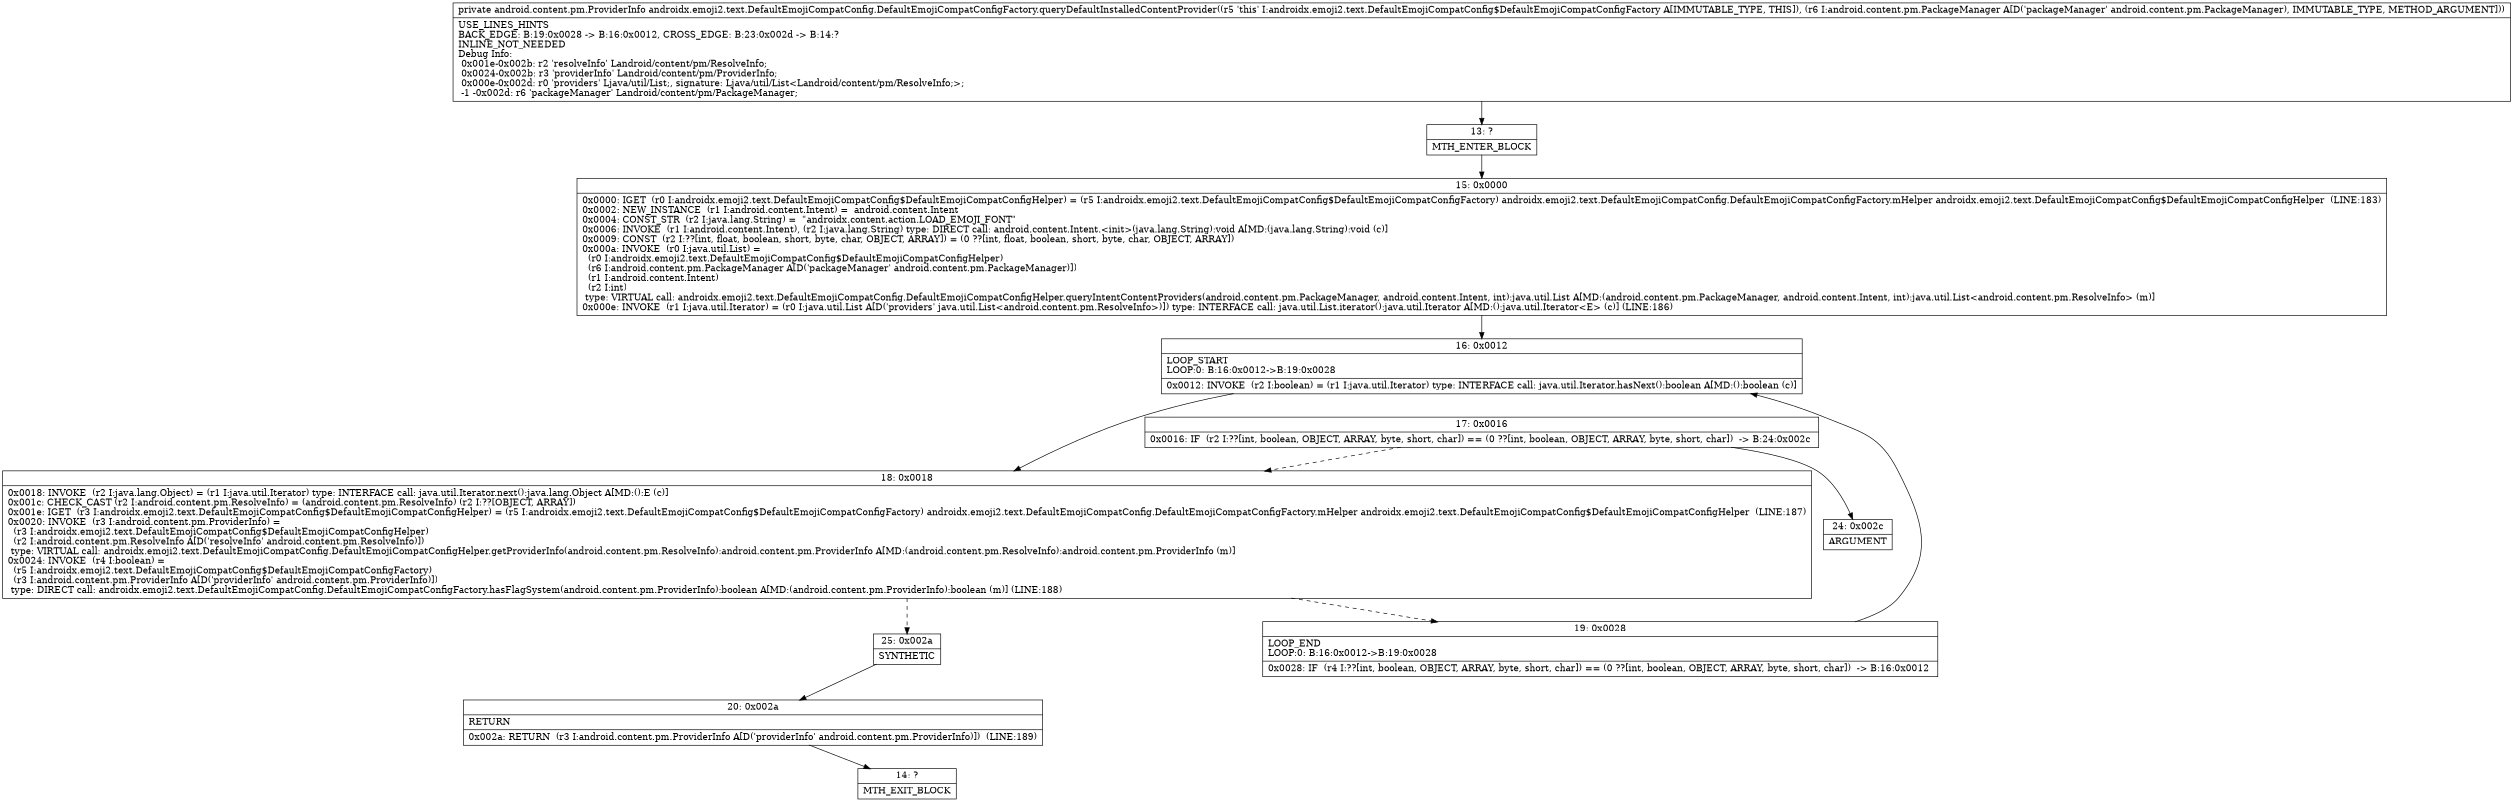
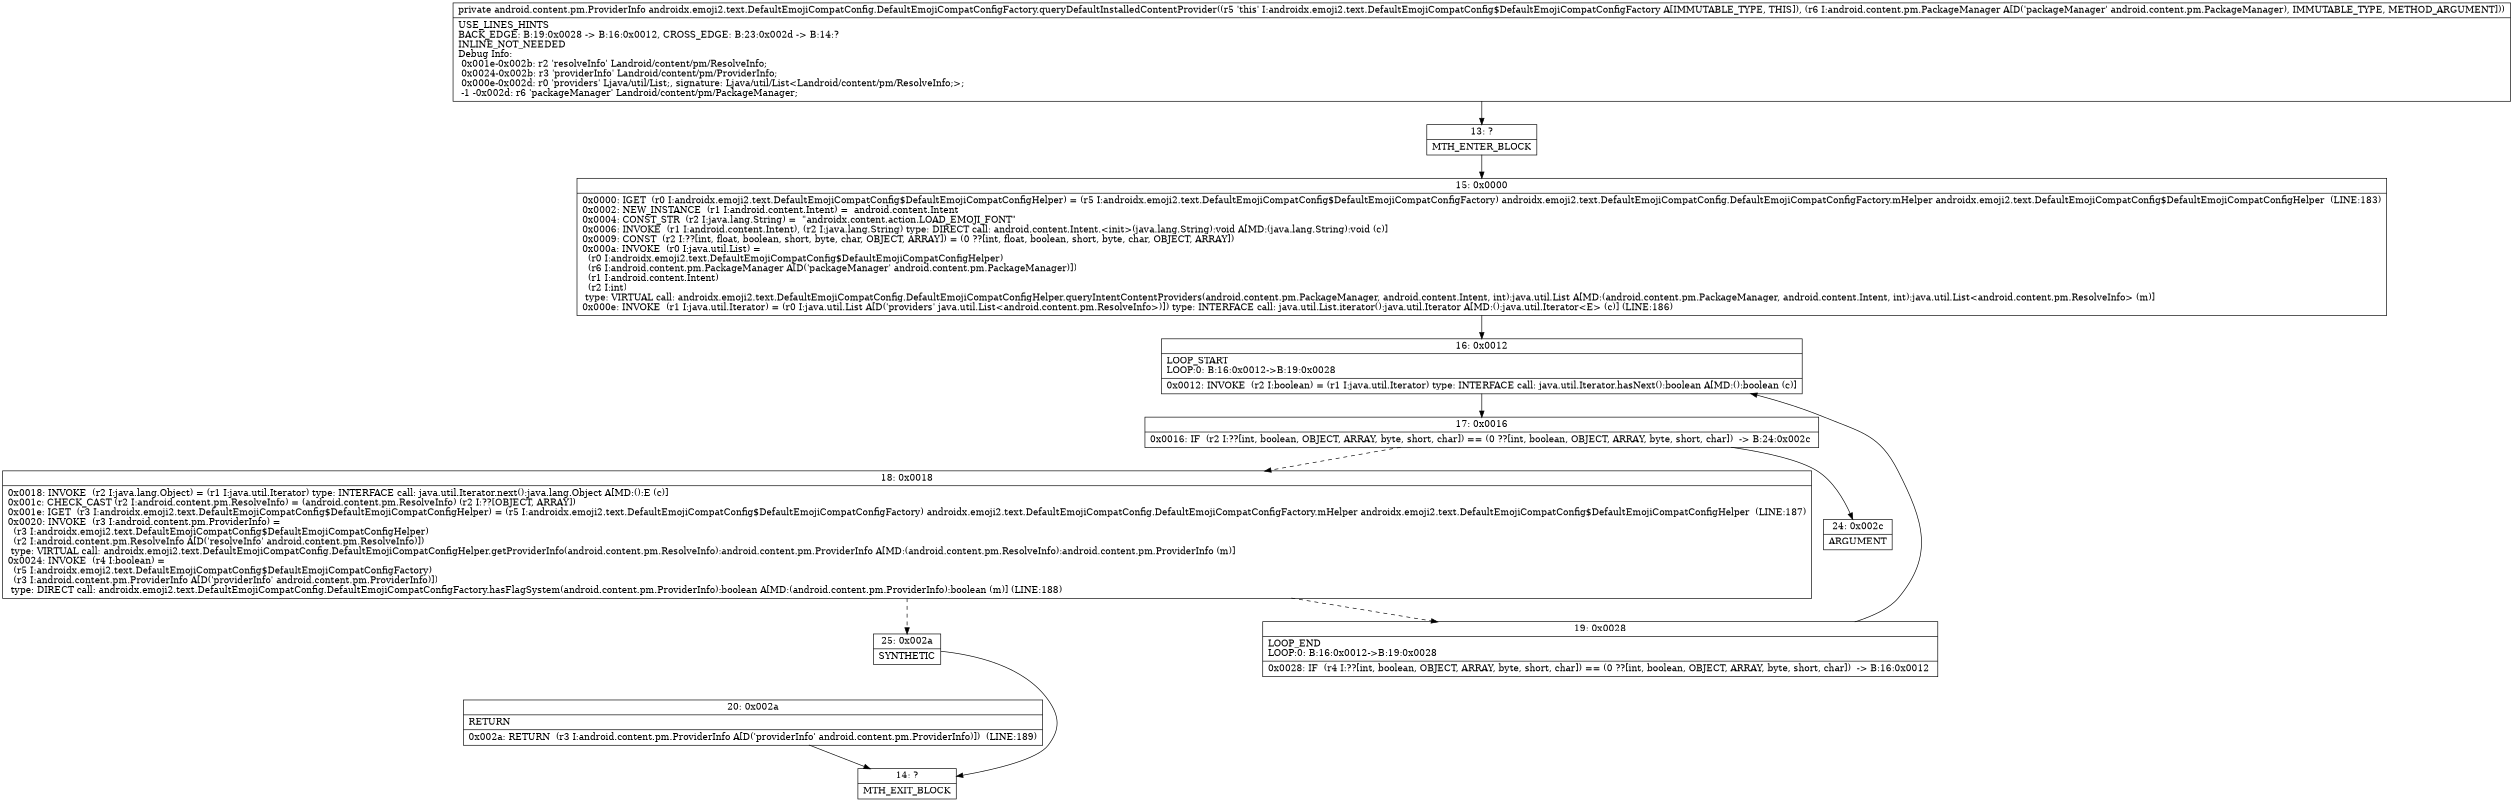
edge "16: 0x0012" -> "18: 0x0018": now "16: 0x0012" -> "17: 0x0016"
edge "25: 0x002a" -> "20: 0x002a": now "25: 0x002a" -> "14: ?"
